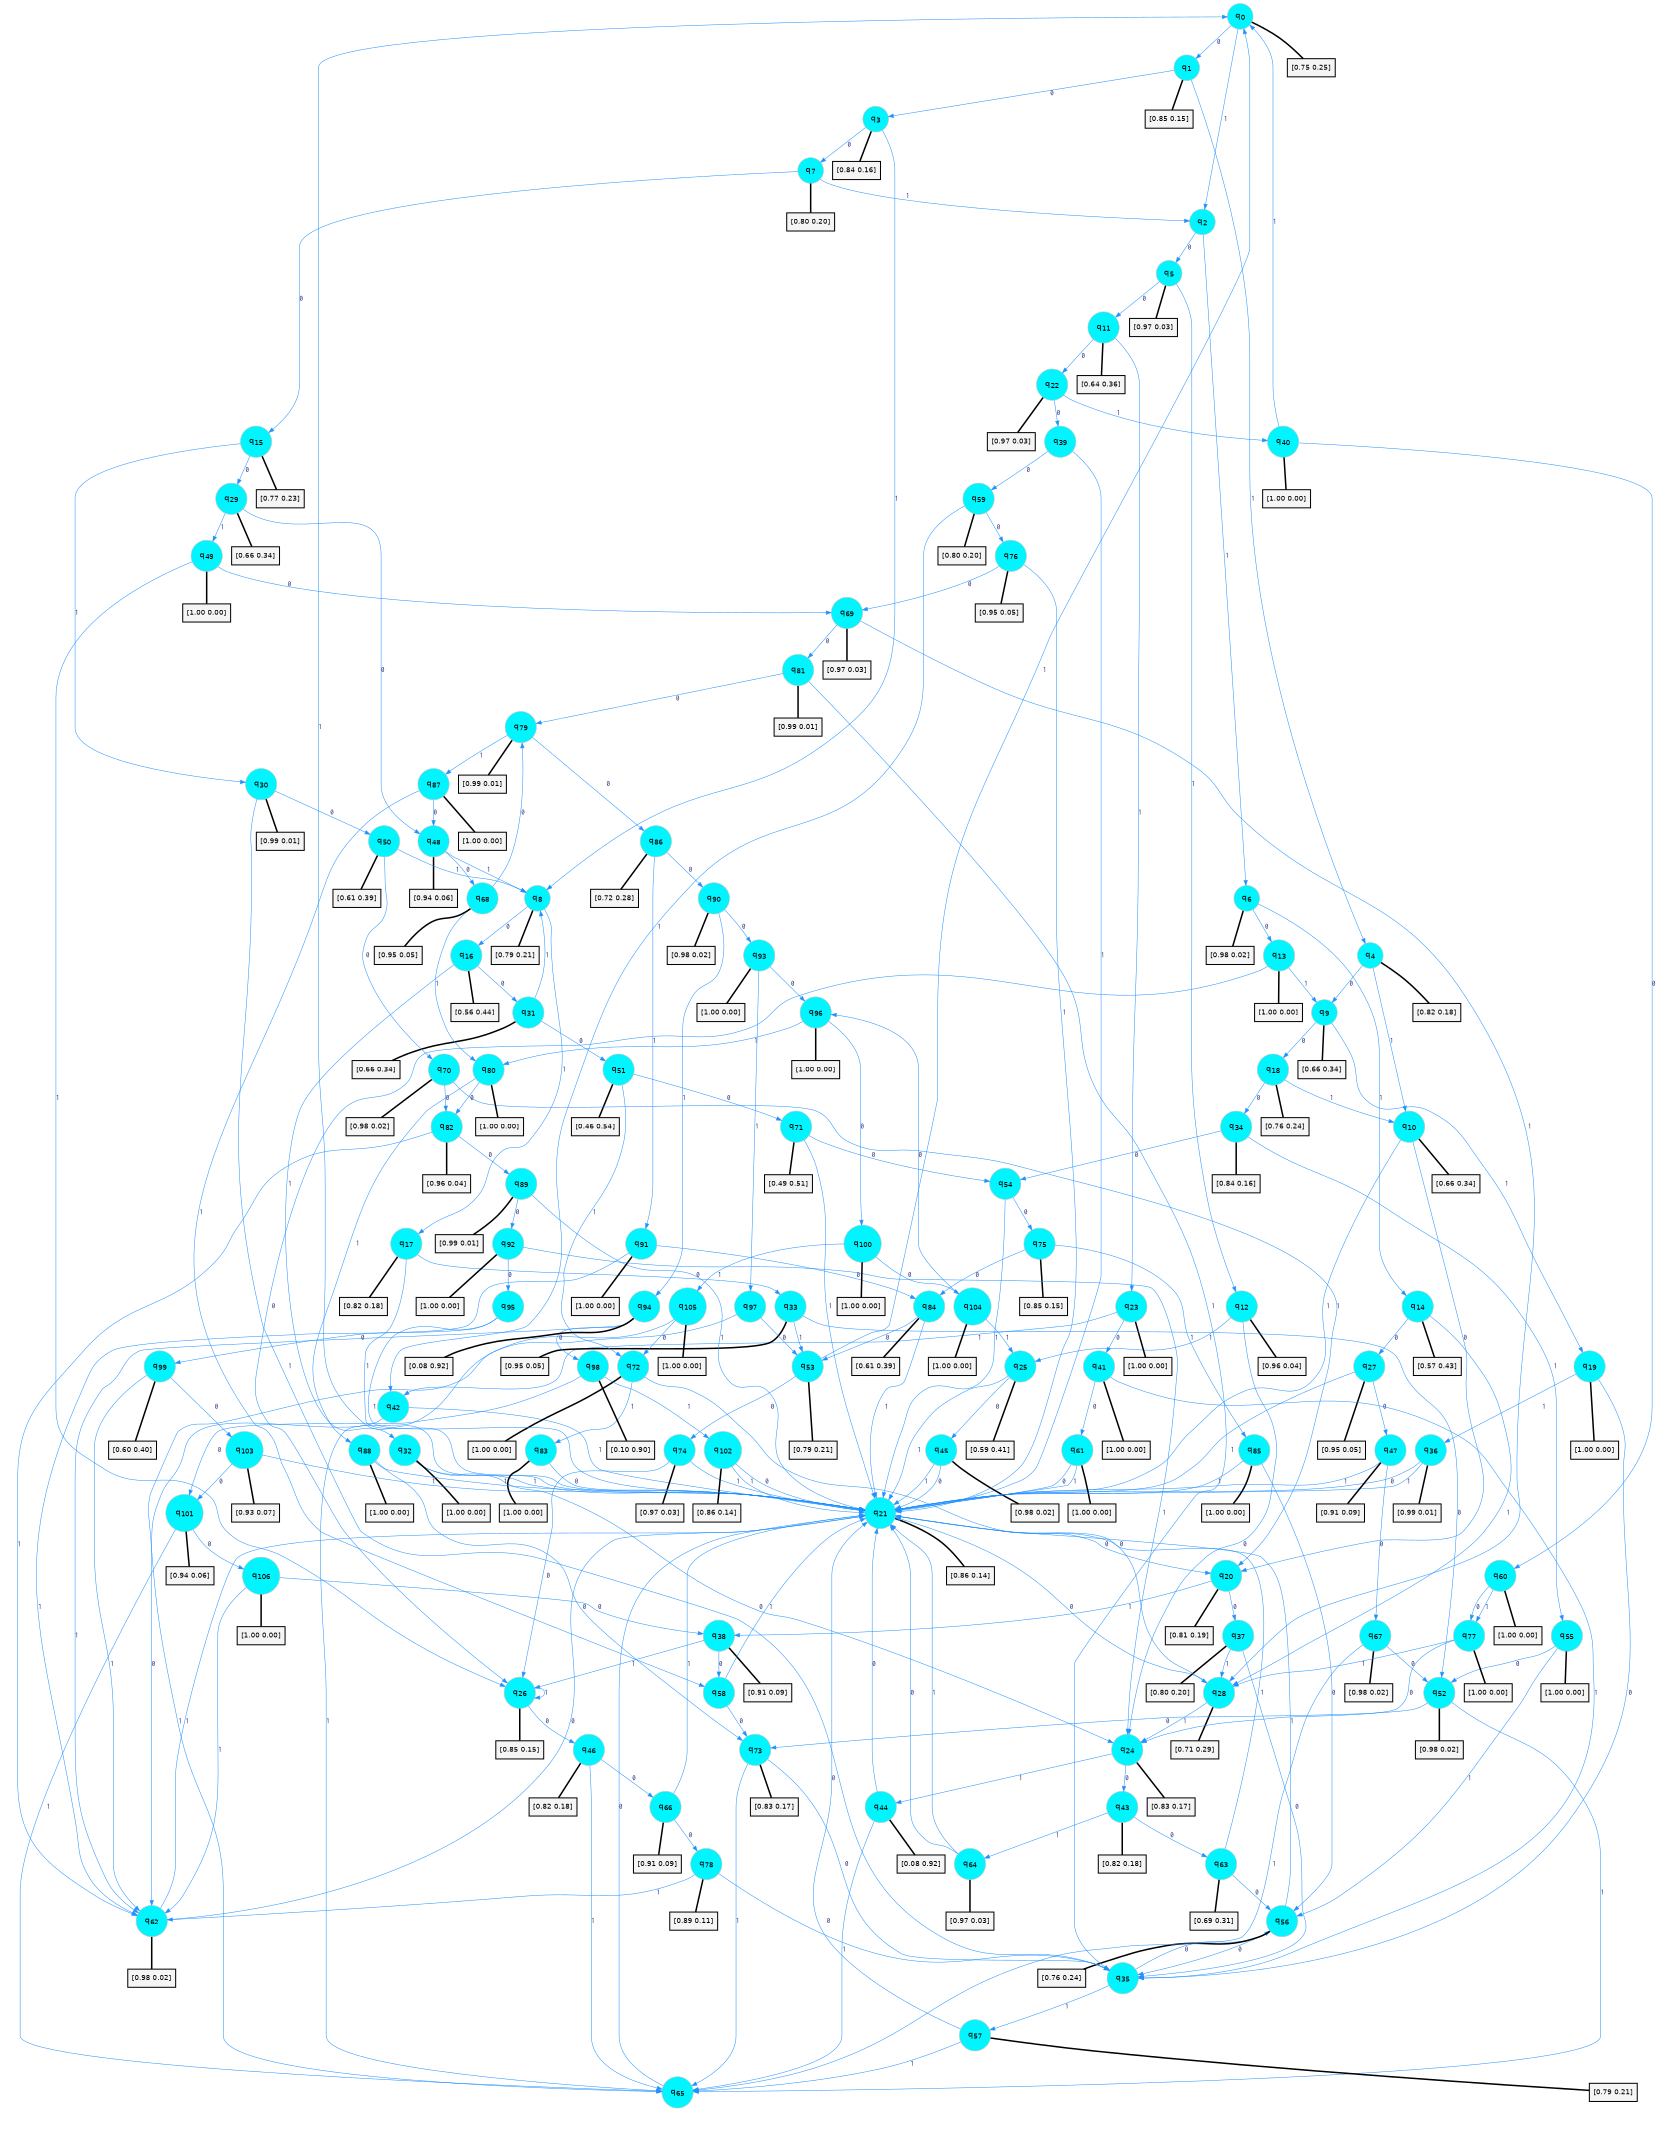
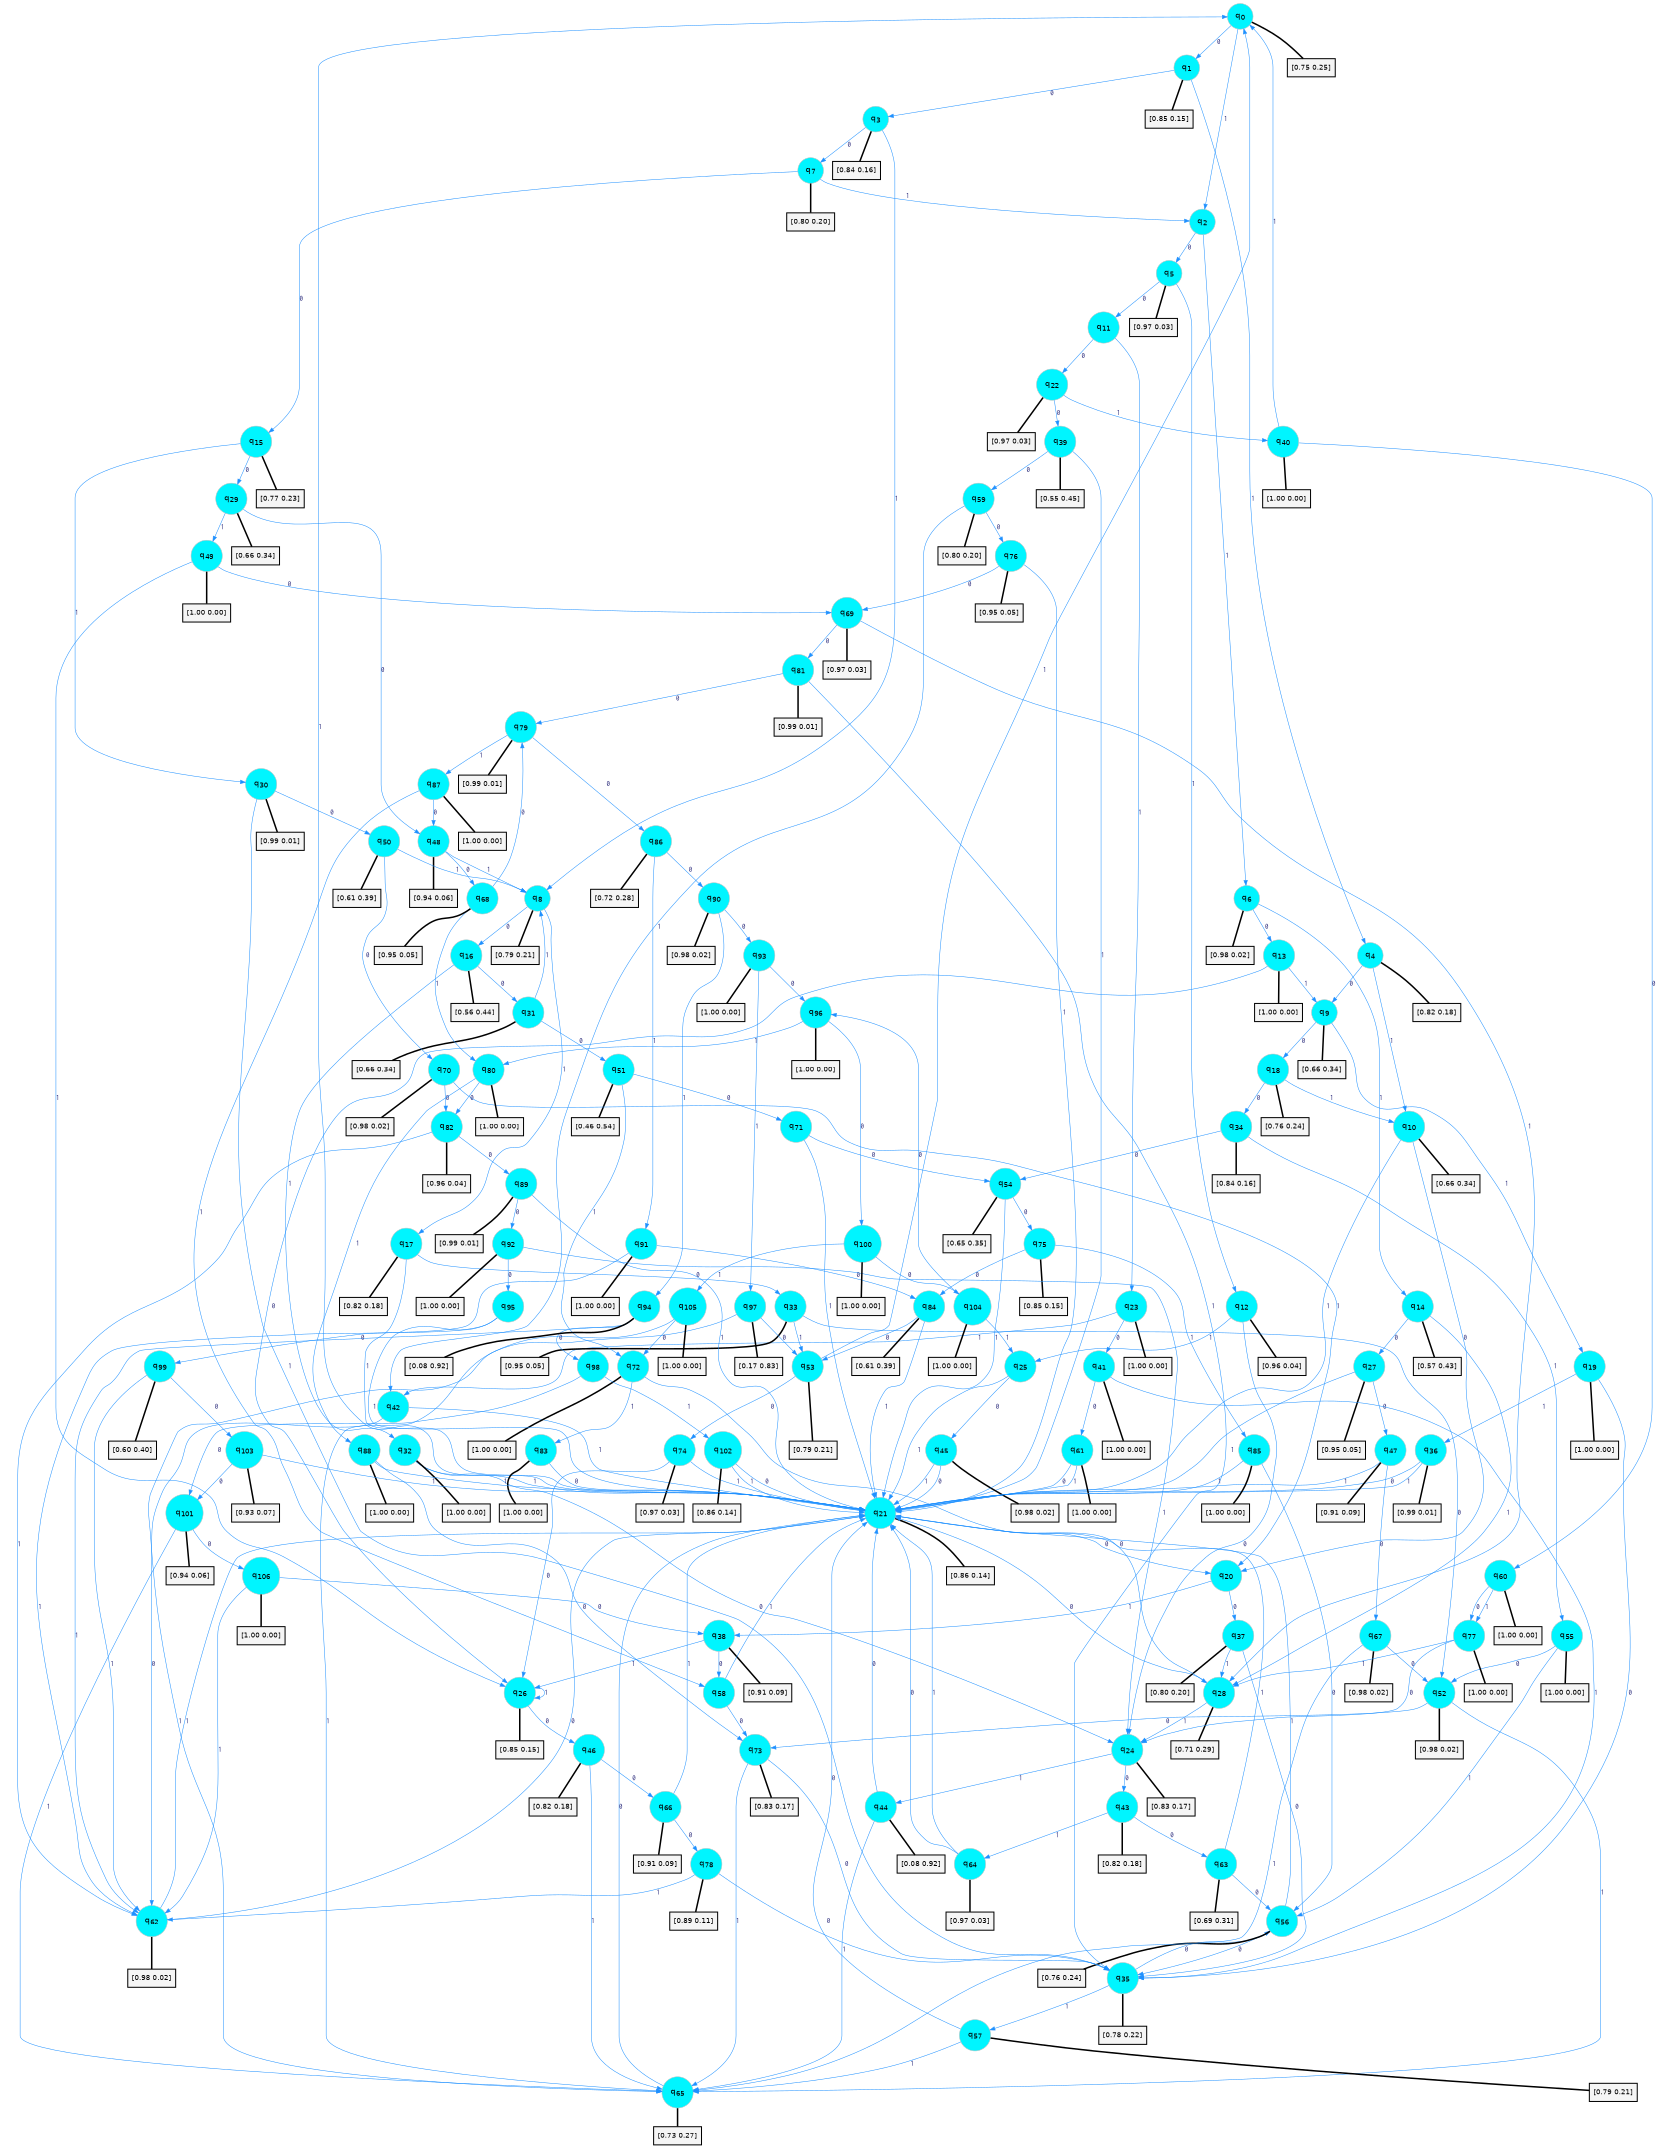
node "[0.64 0.36]": removed
node "[0.55 0.45]": added
node "[0.49 0.51]": removed
node "[0.65 0.35]": added
node "[0.17 0.83]": added
node "[0.10 0.90]": removed
node "[0.59 0.41]": removed
node "[0.81 0.19]": removed
node "[0.78 0.22]": added
node "[0.73 0.27]": added
